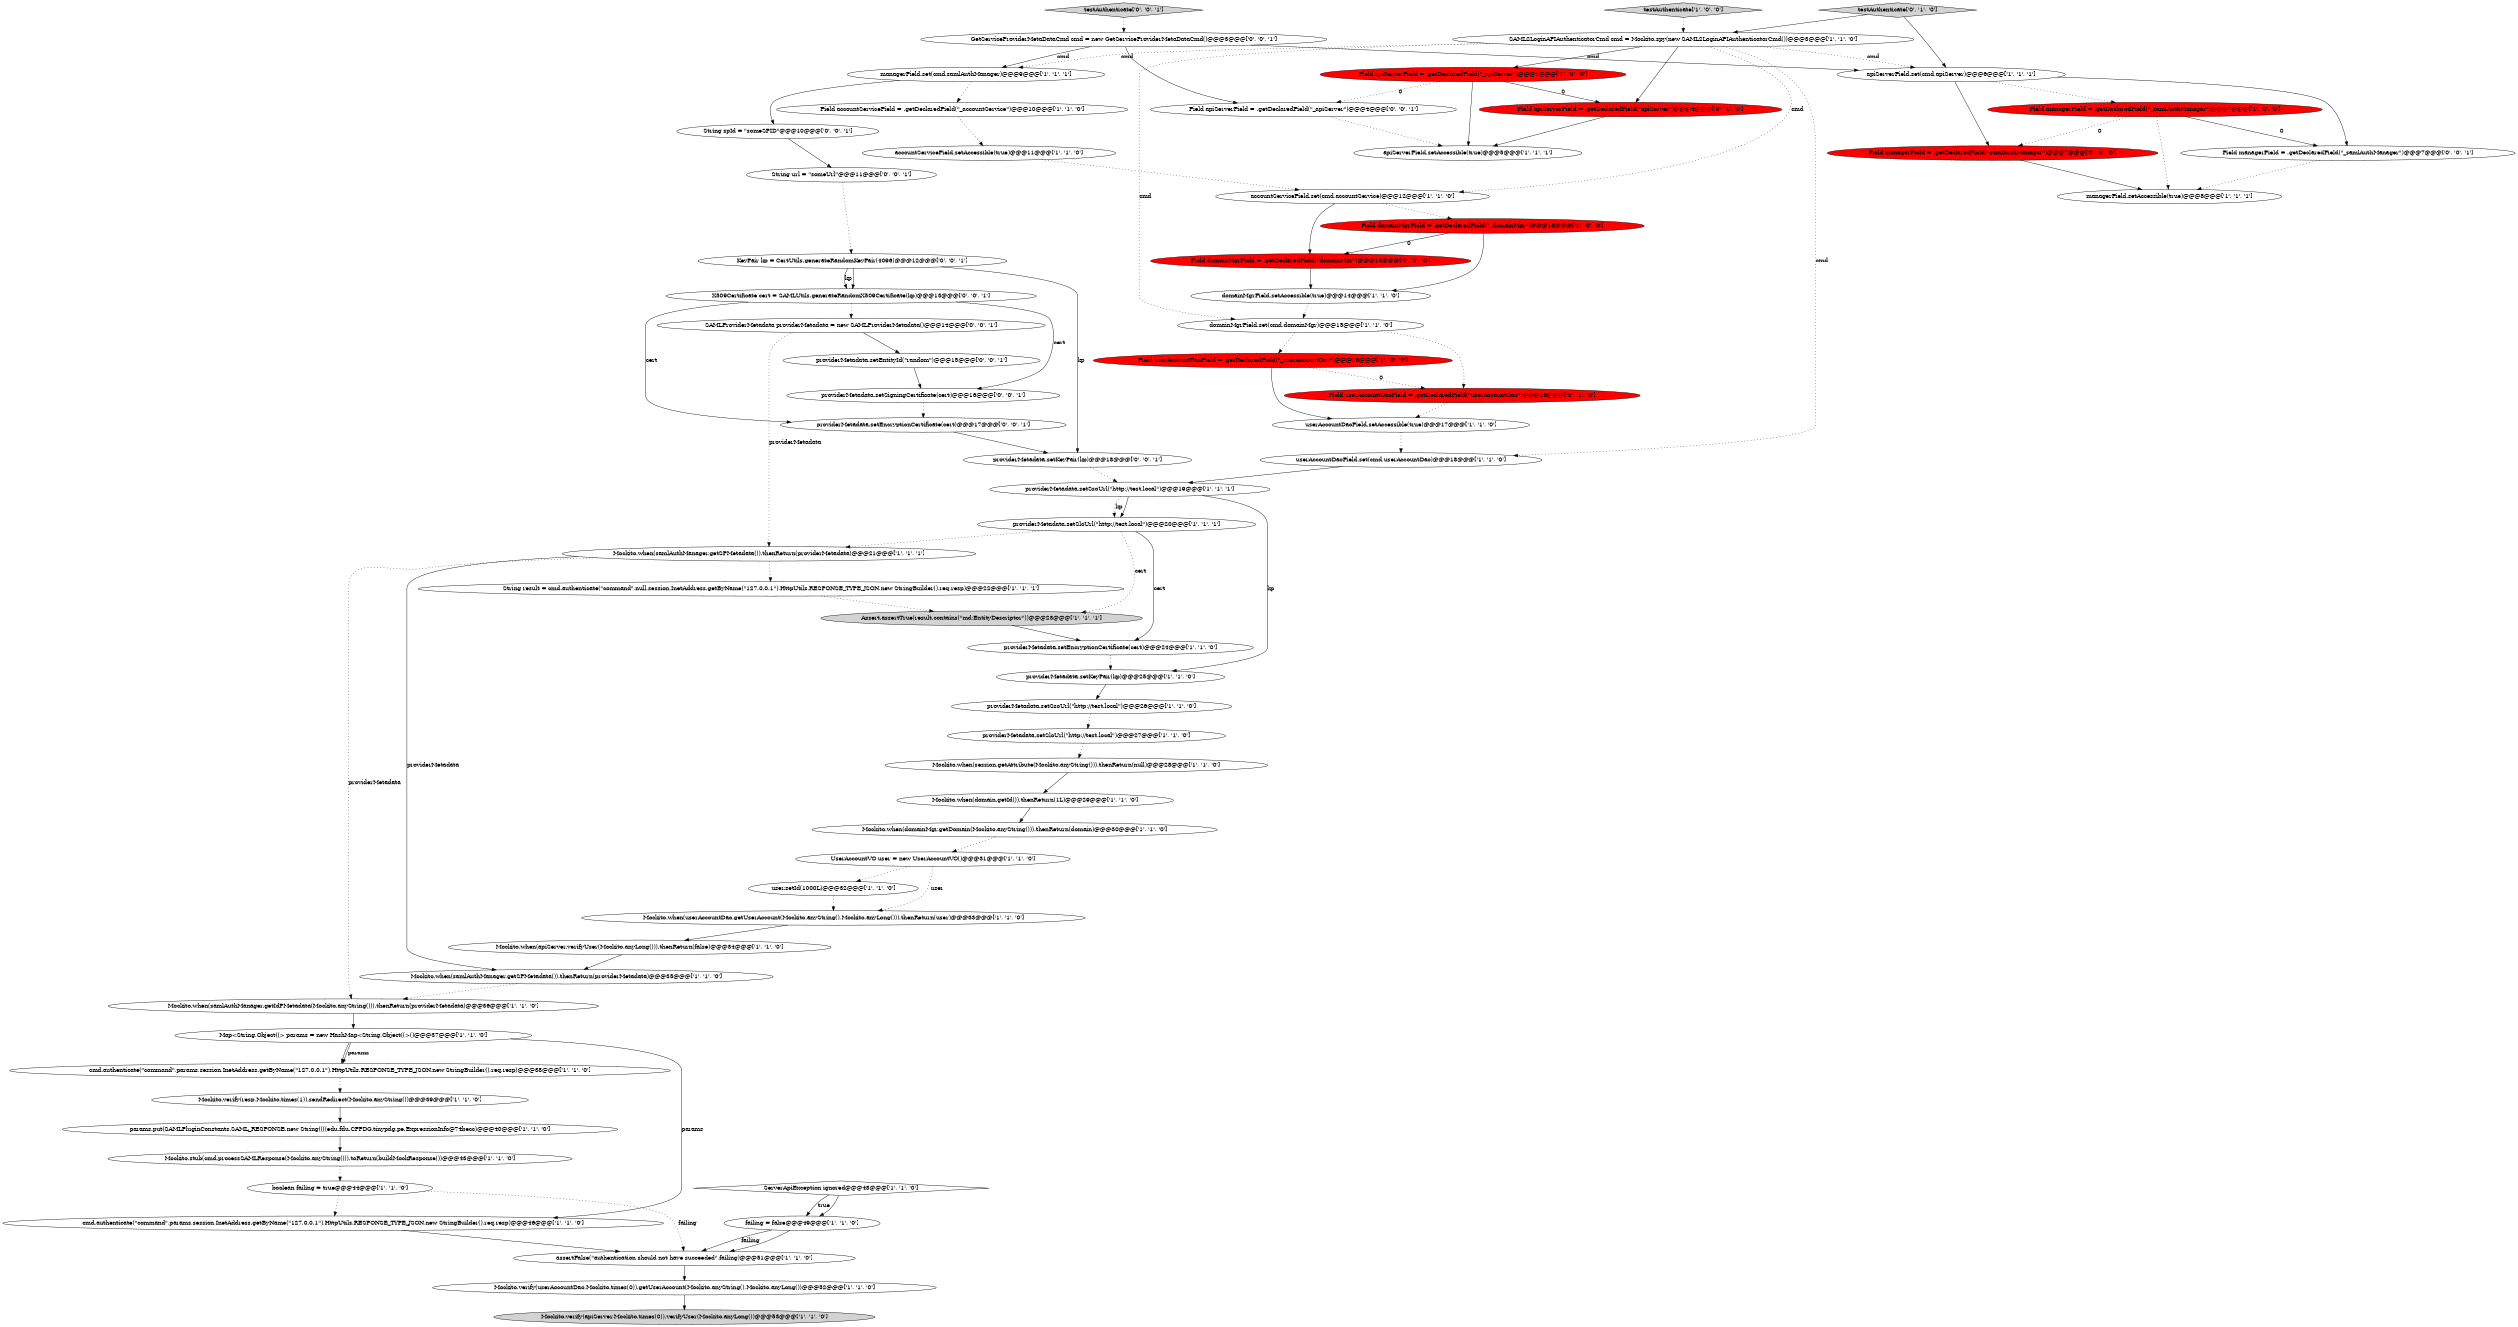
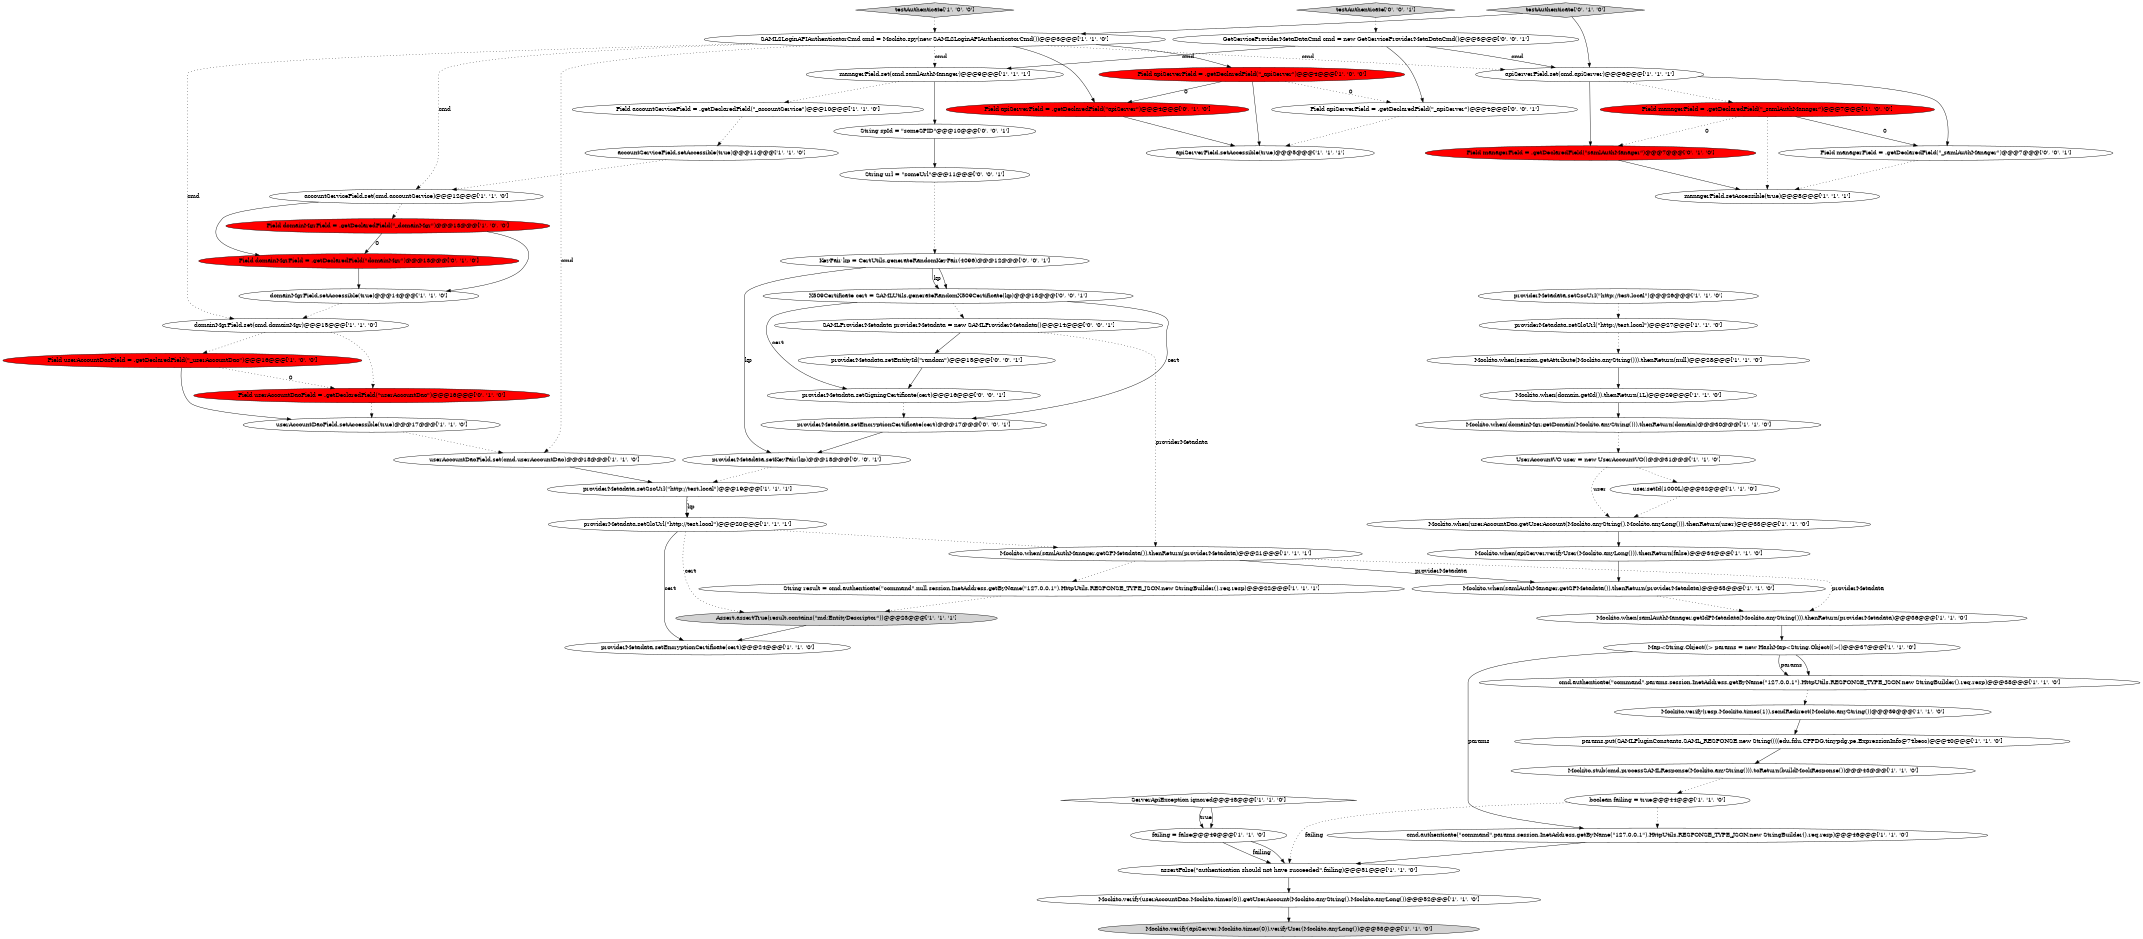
node "providerMetadata.setKeyPair(kp)@@@25@@@['1', '1', '0']": removed
